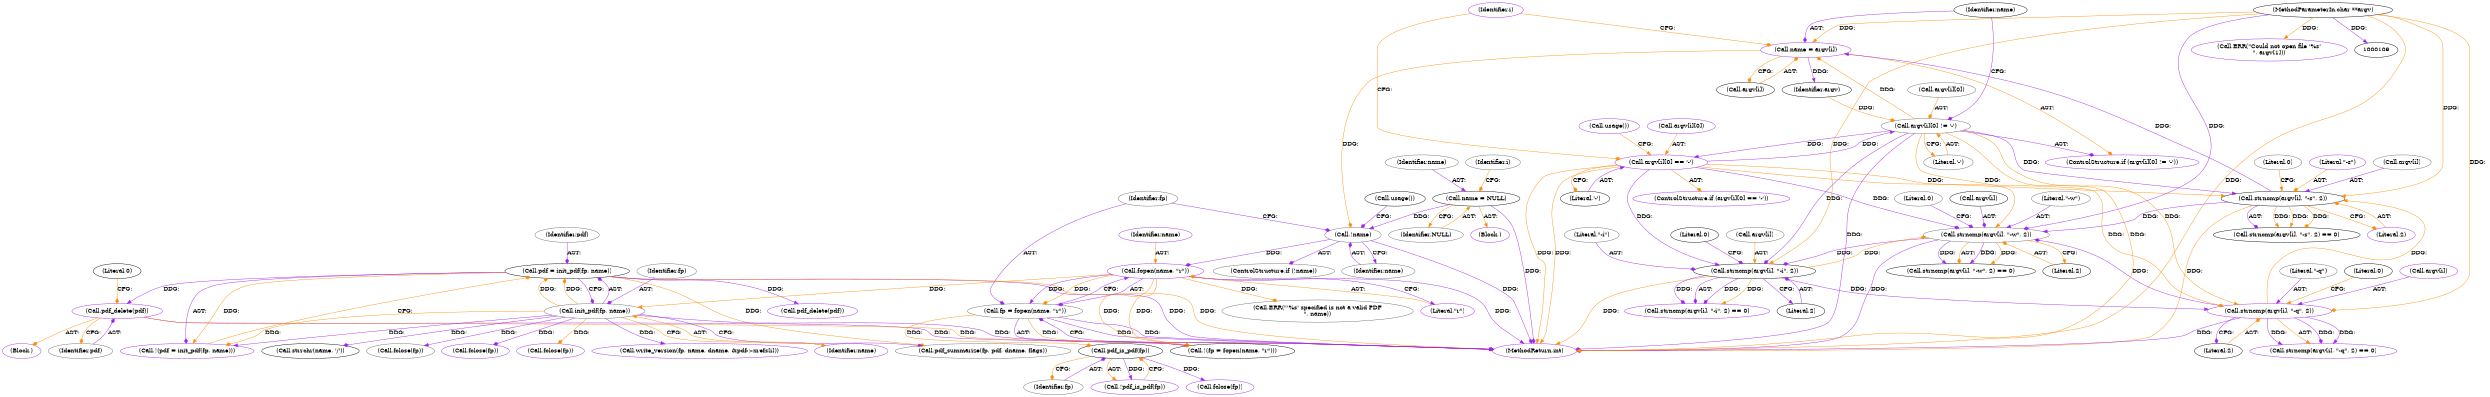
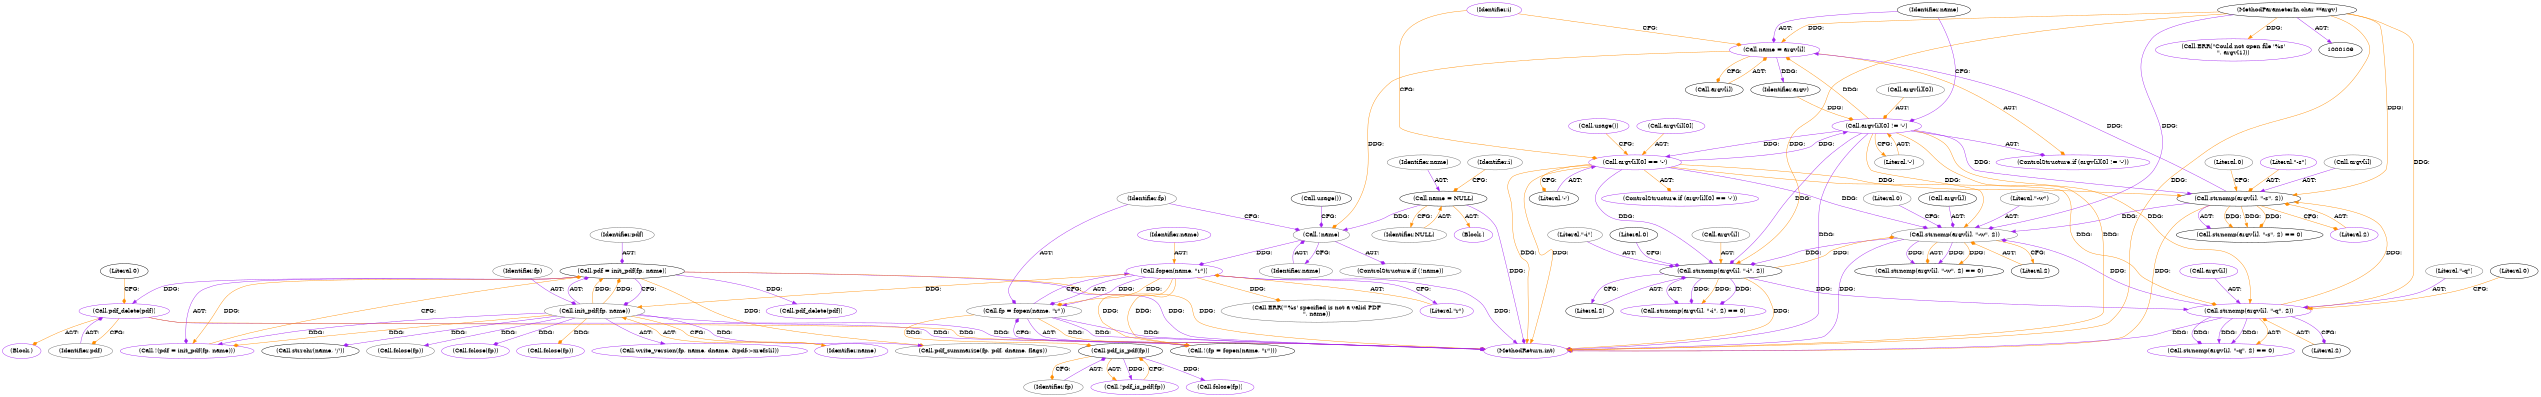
edge "(MethodParameterIn,char **argv)" -> "1000109": label "DDG: " -> "AST: "
node "(Call,argv[i][0] != '-')": color gray40 -> purple
edge "(Call,!name)" -> "(MethodReturn,int)": removed, label "DDG:"
edge "(Call,init_pdf(fp, name))" -> "(Call,write_version(fp, name, dname, &pdf->xrefs[i]))": label "DDG: " -> "AST: "
edge "(Call,init_pdf(fp, name))" -> "(Call,pdf_summarize(fp, pdf, dname, flags))": label "CFG: " -> "DDG: "
